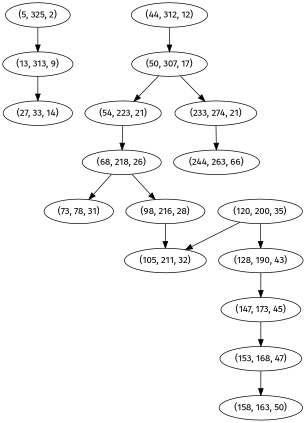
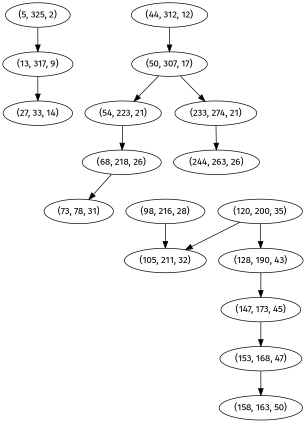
node "(13, 313, 9)": label "(13, 313, 9)" -> "(13, 317, 9)"
node "(244, 263, 66)": label "(244, 263, 66)" -> "(244, 263, 26)"
edge "(68, 218, 26)" -> "(98, 216, 28)": removed
